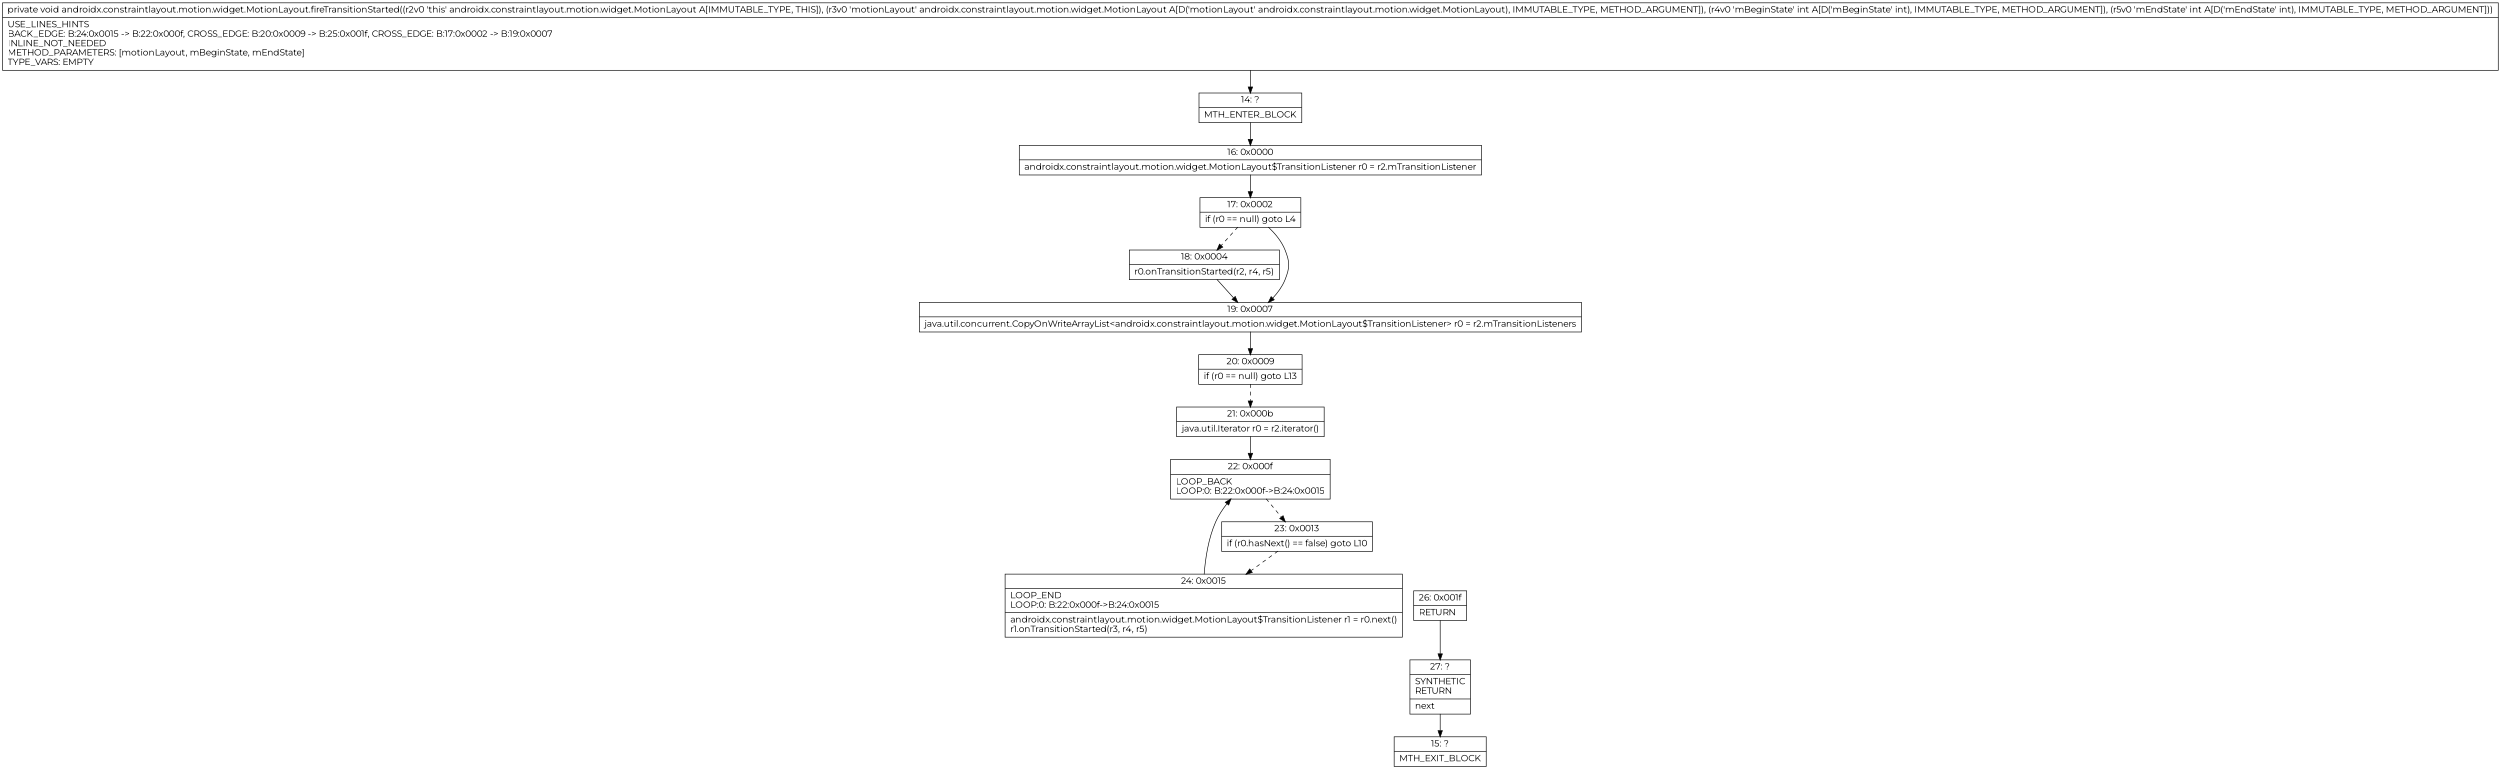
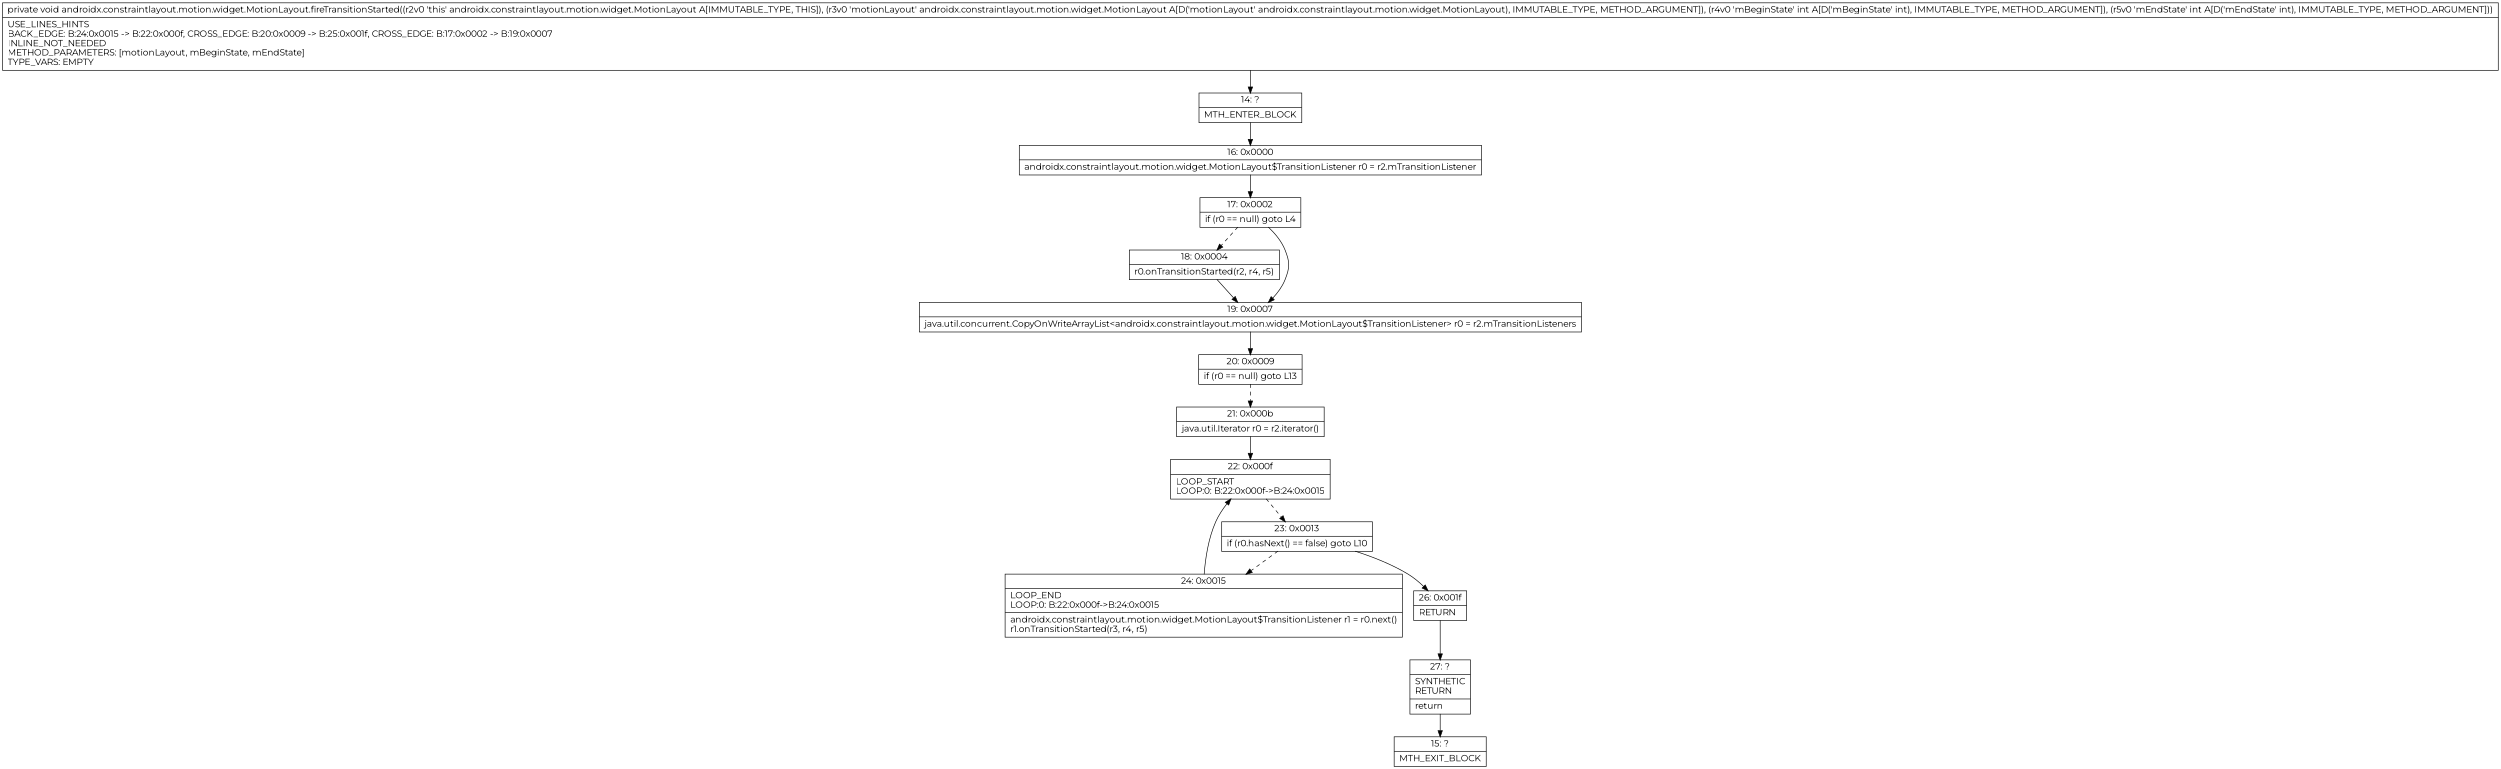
node "22: 0x000f": text "LOOP_BACK" -> "LOOP_START"
edge "23: 0x0013" -> "26: 0x001f": added
node "27: ?": text "next" -> "return"
